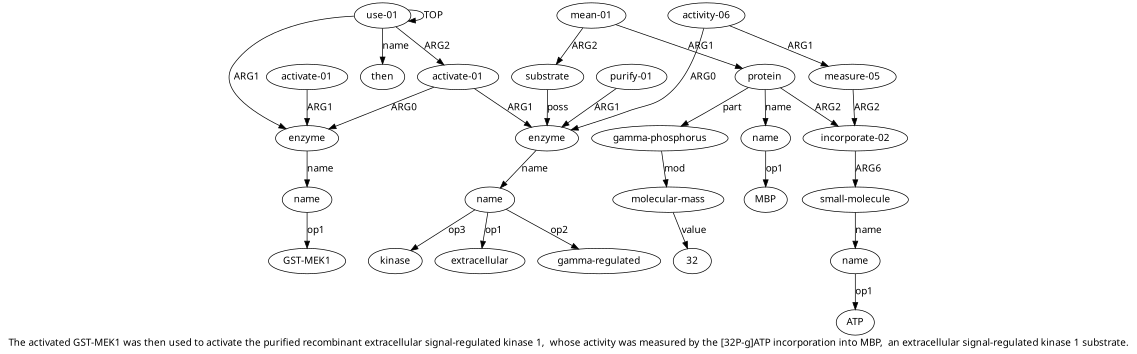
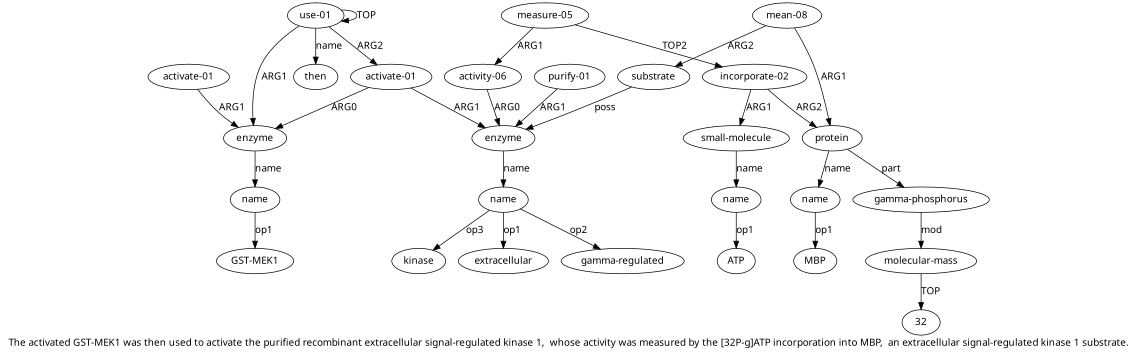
node "mean-01": label "mean-01" -> "mean-08"
edge "activity-06" -> "measure-05": reversed
edge "protein" -> "incorporate-02": reversed
edge "measure-05" -> "incorporate-02": label "ARG2" -> "TOP2"
edge "incorporate-02" -> "small-molecule": label "ARG6" -> "ARG1"
edge "molecular-mass" -> "32": label "value" -> "TOP"
